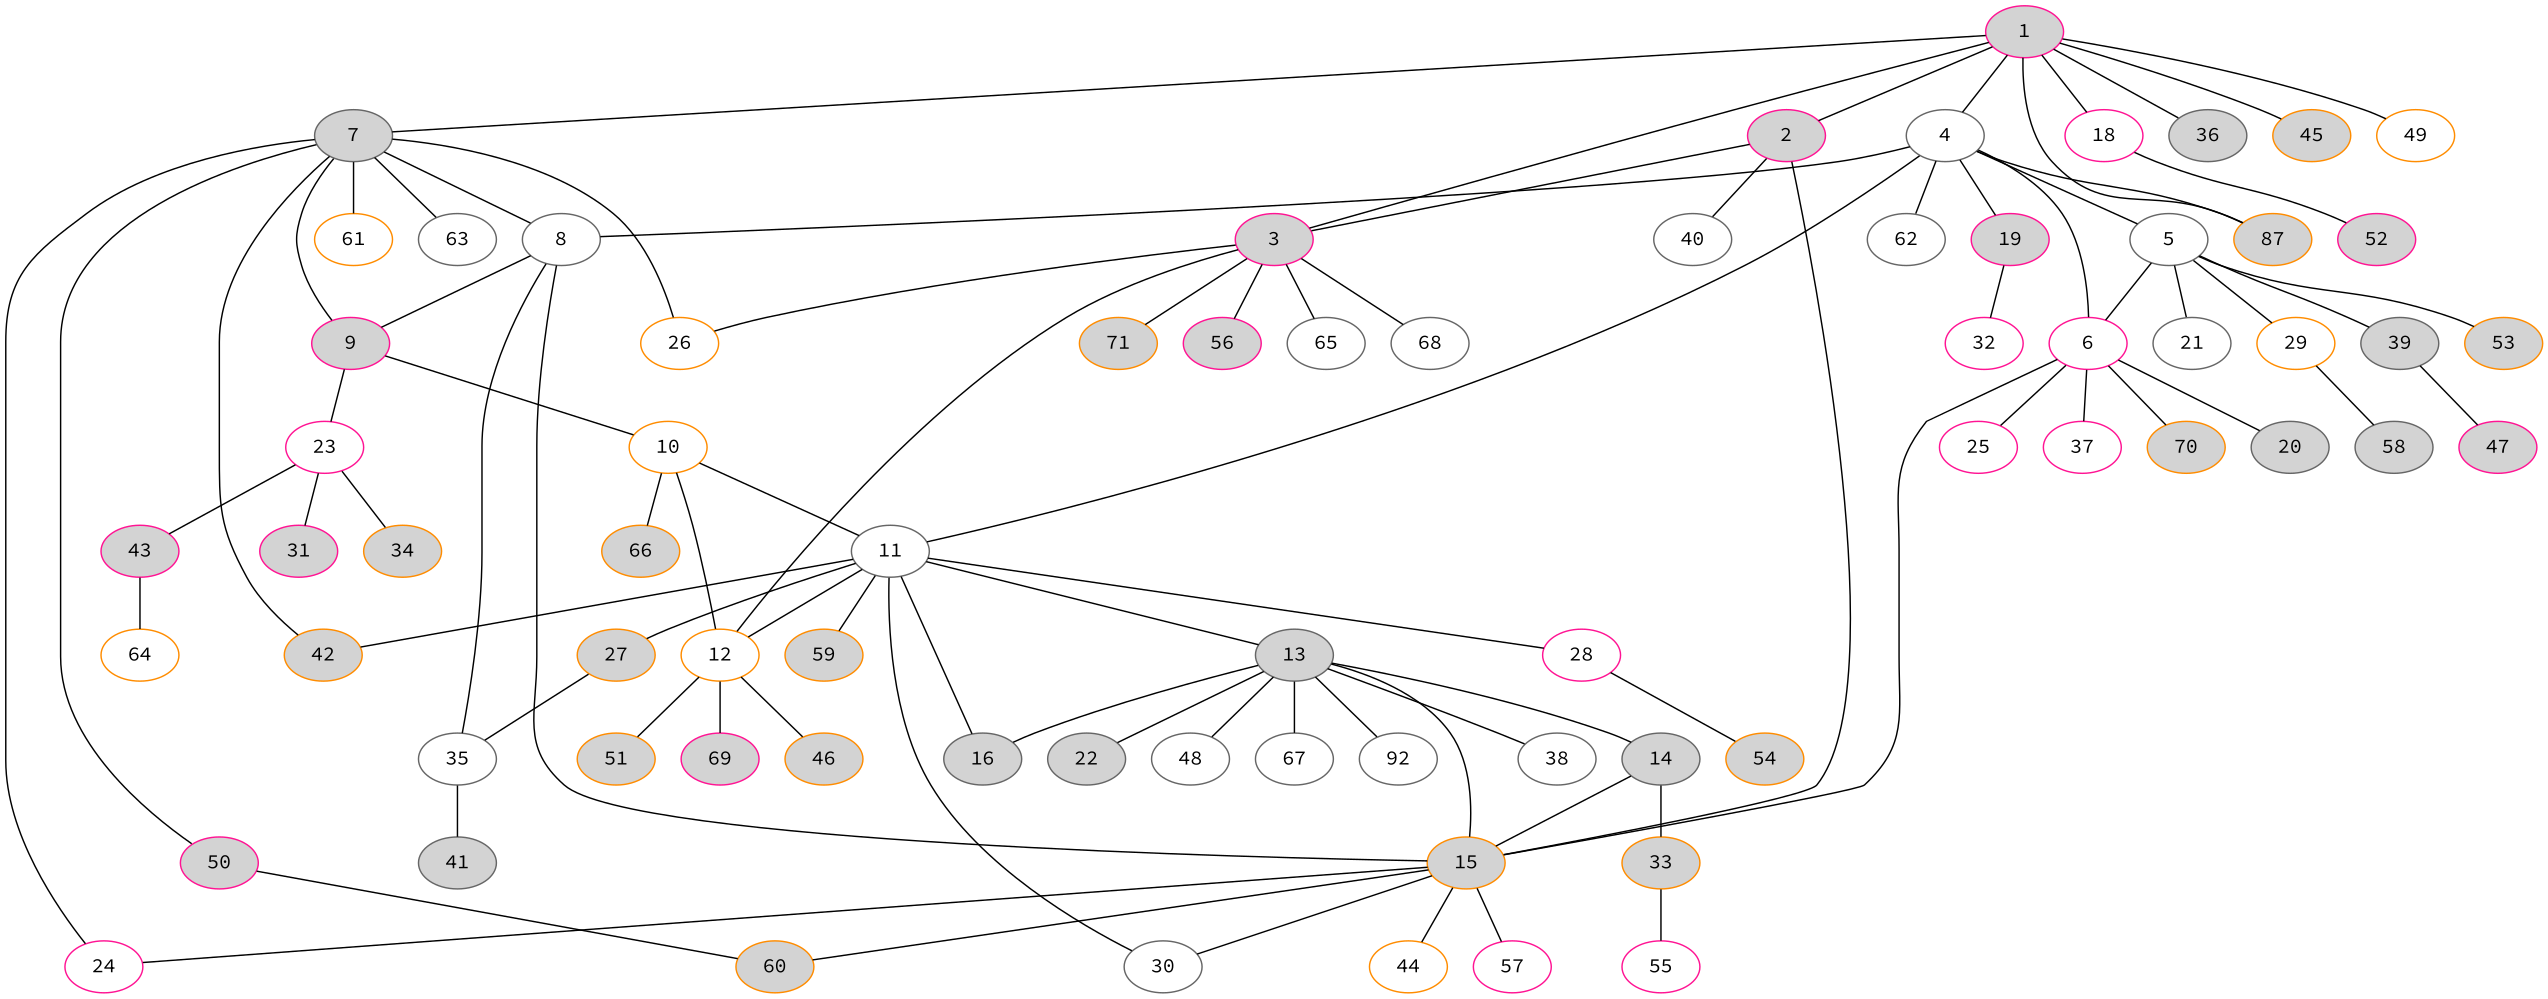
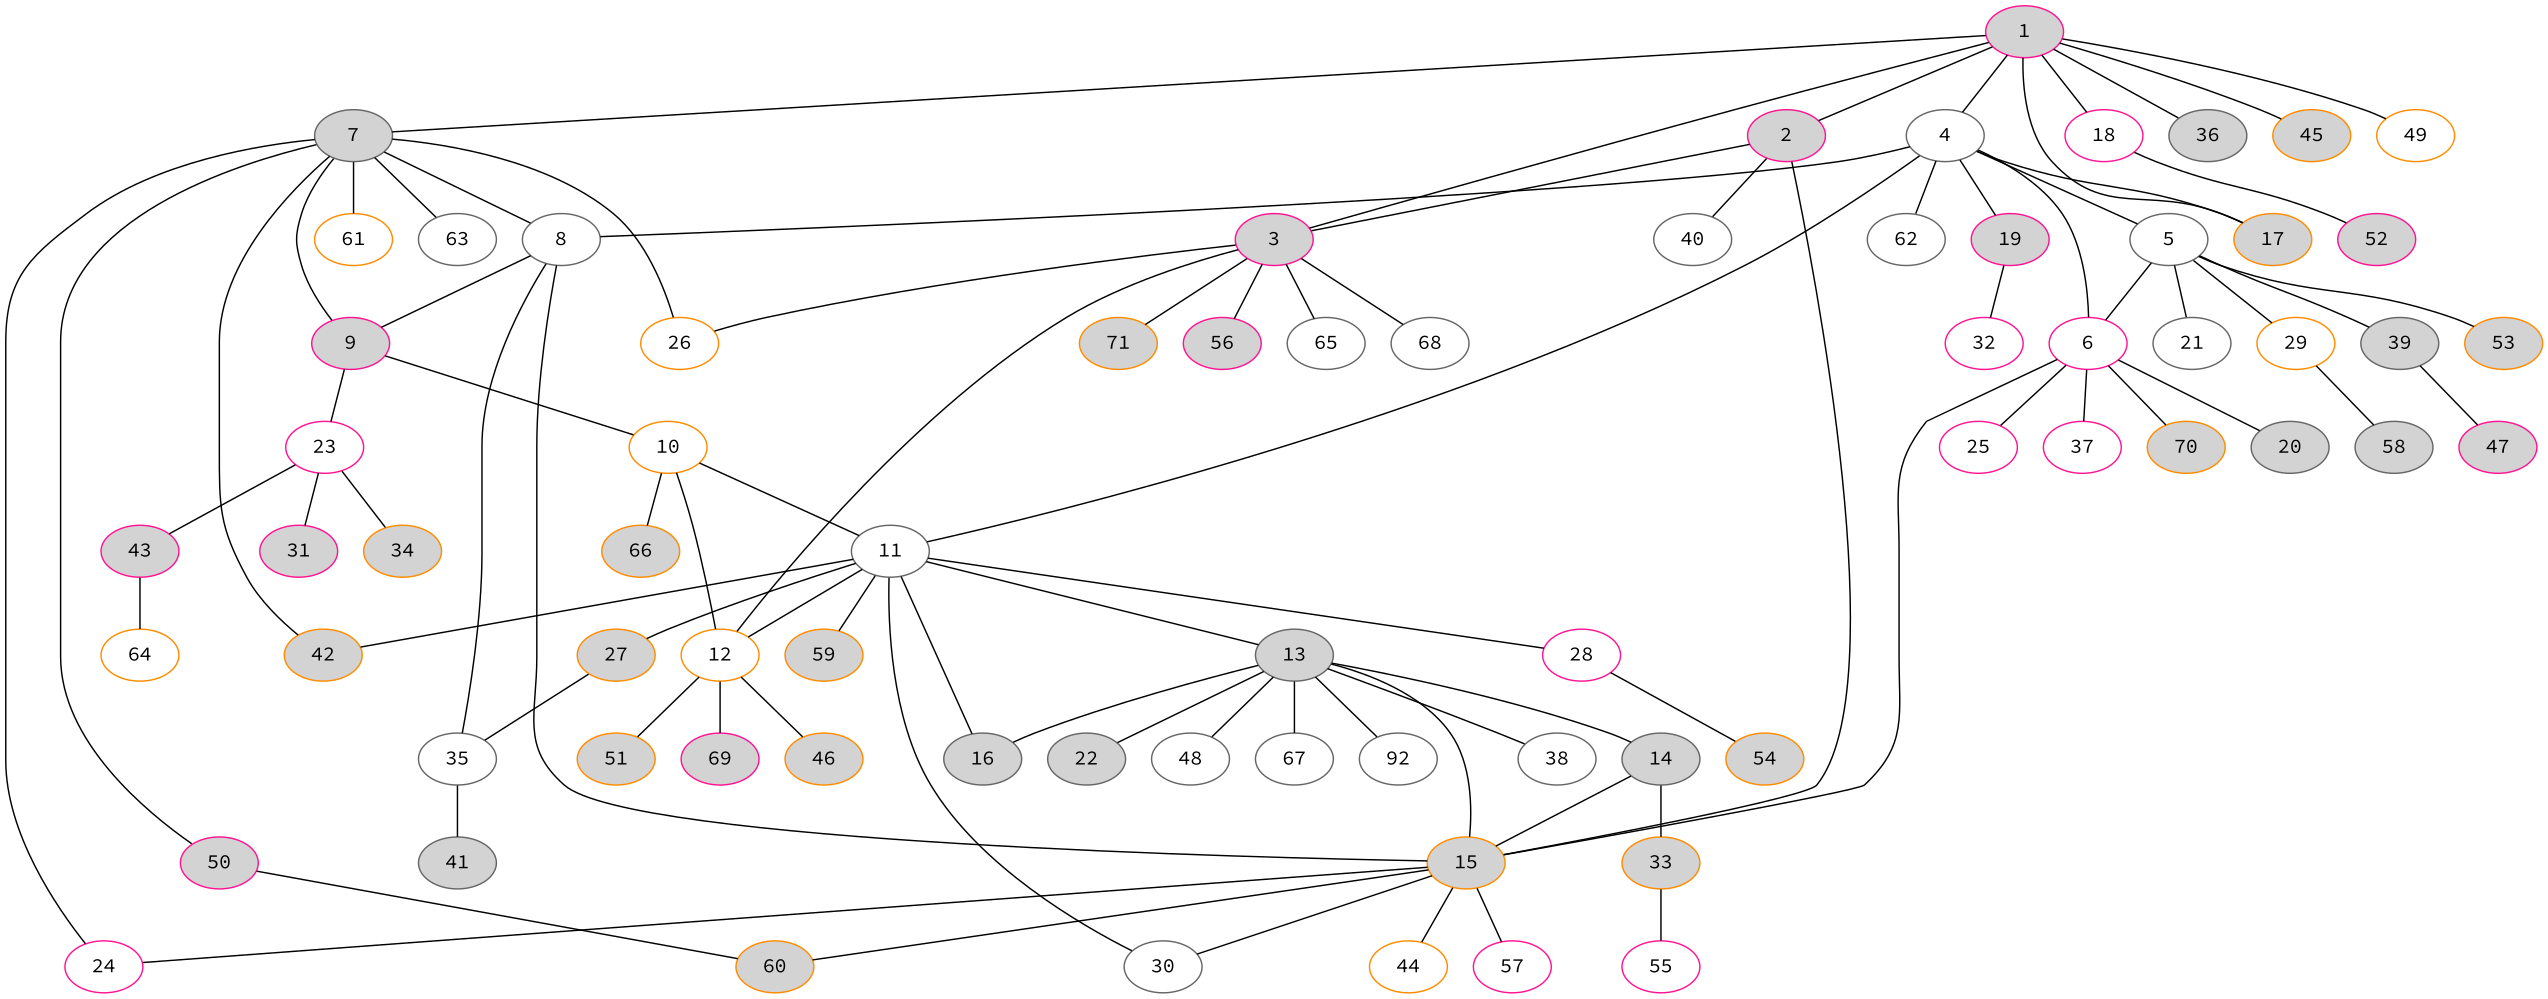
node "87": label "87" -> "17"
